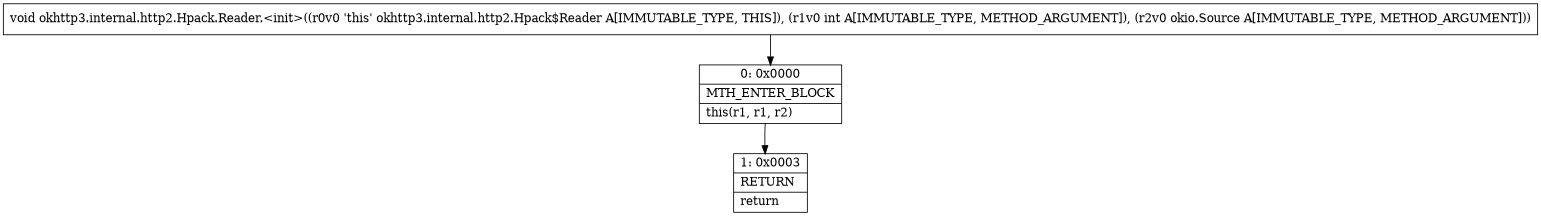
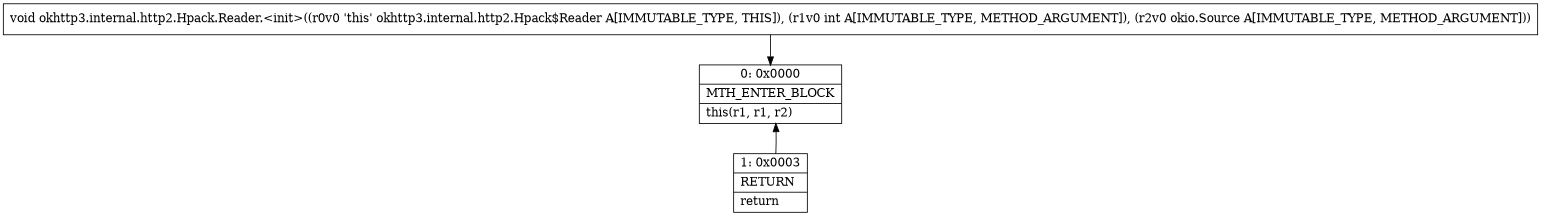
edge "0: 0x0000" -> "1: 0x0003": reversed
